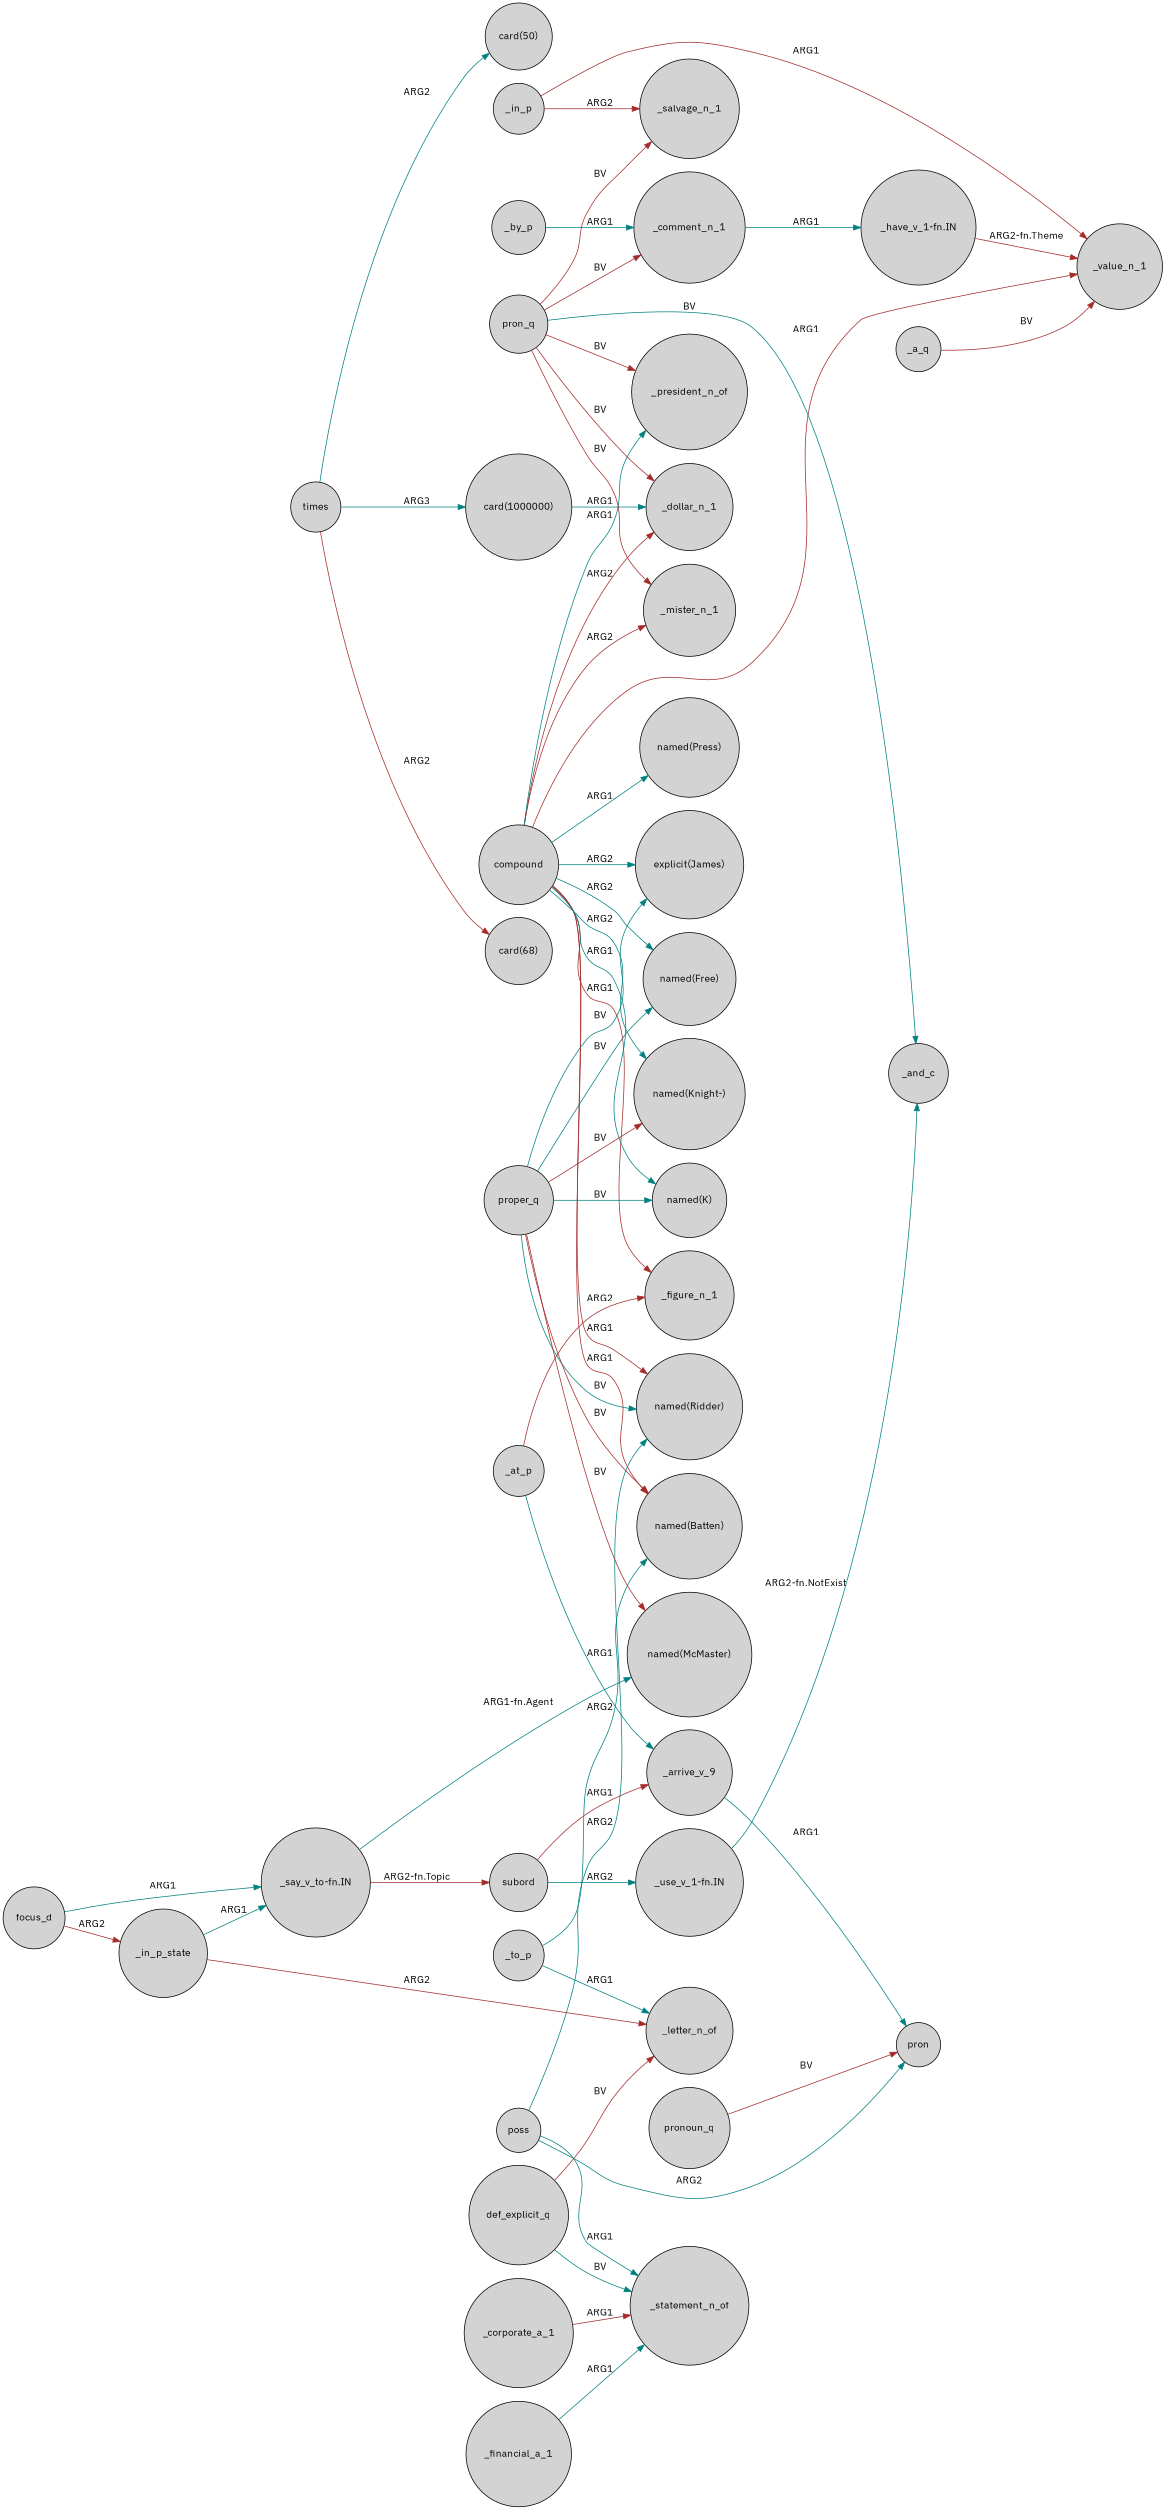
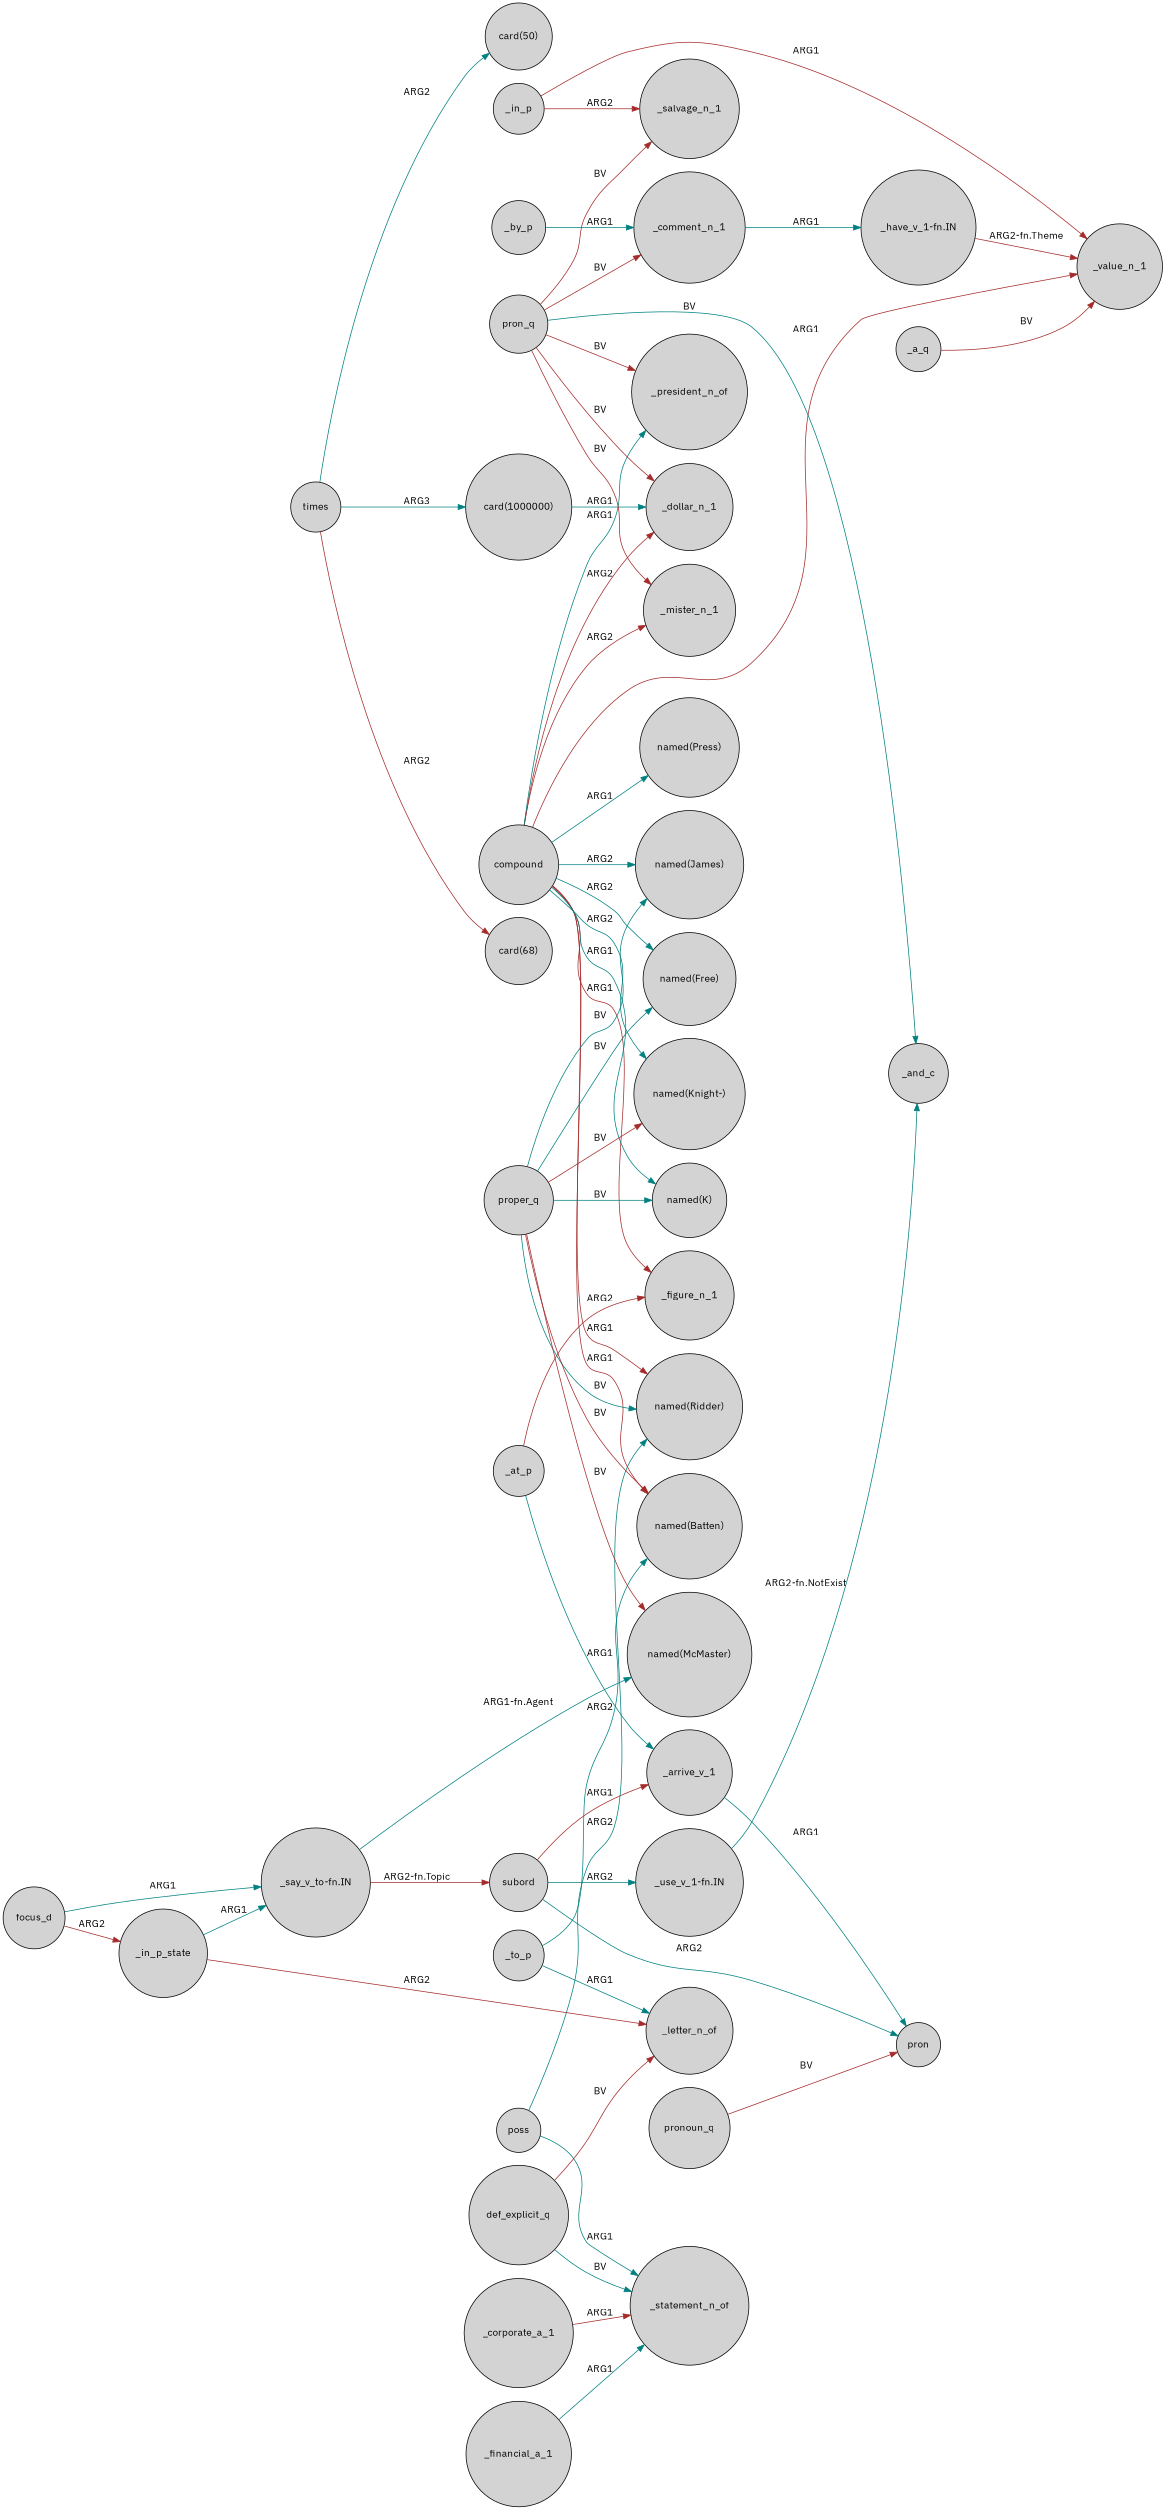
node "explicit(James)": label "explicit(James)" -> "named(James)"
node "_arrive_v_9": label "_arrive_v_9" -> "_arrive_v_1"
edge "poss" -> "pron": now "subord" -> "pron"
